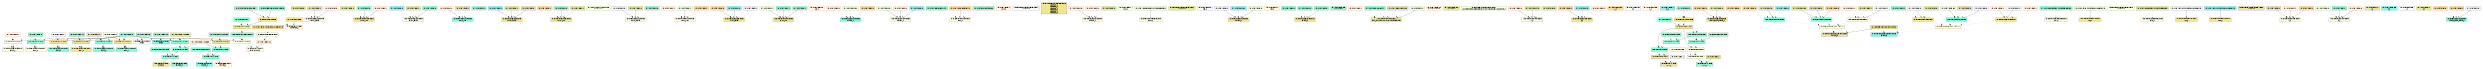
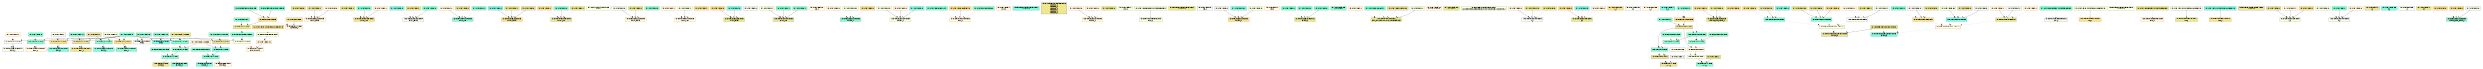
node "VFXBuiltInExpression Float (age)": label "VFXBuiltInExpression Float (age)" -> "VFXAttributeExpression Float (age)"
node "VFXValue`1 Uint32 (4294967295) subMeshMask": label "VFXValue`1 Uint32 (4294967295) subMeshMask" -> "VFXValue`1 Uint32 (4294967295) position"
node "VFXTexture2DValue Texture2D (31082) mainTexture": fillcolor lightyellow -> aquamarine
node "VFXExpressionSampleCurve Float": label "VFXExpressionSampleCurve Float" -> "VFXExpressionSampleCurve Delay"
